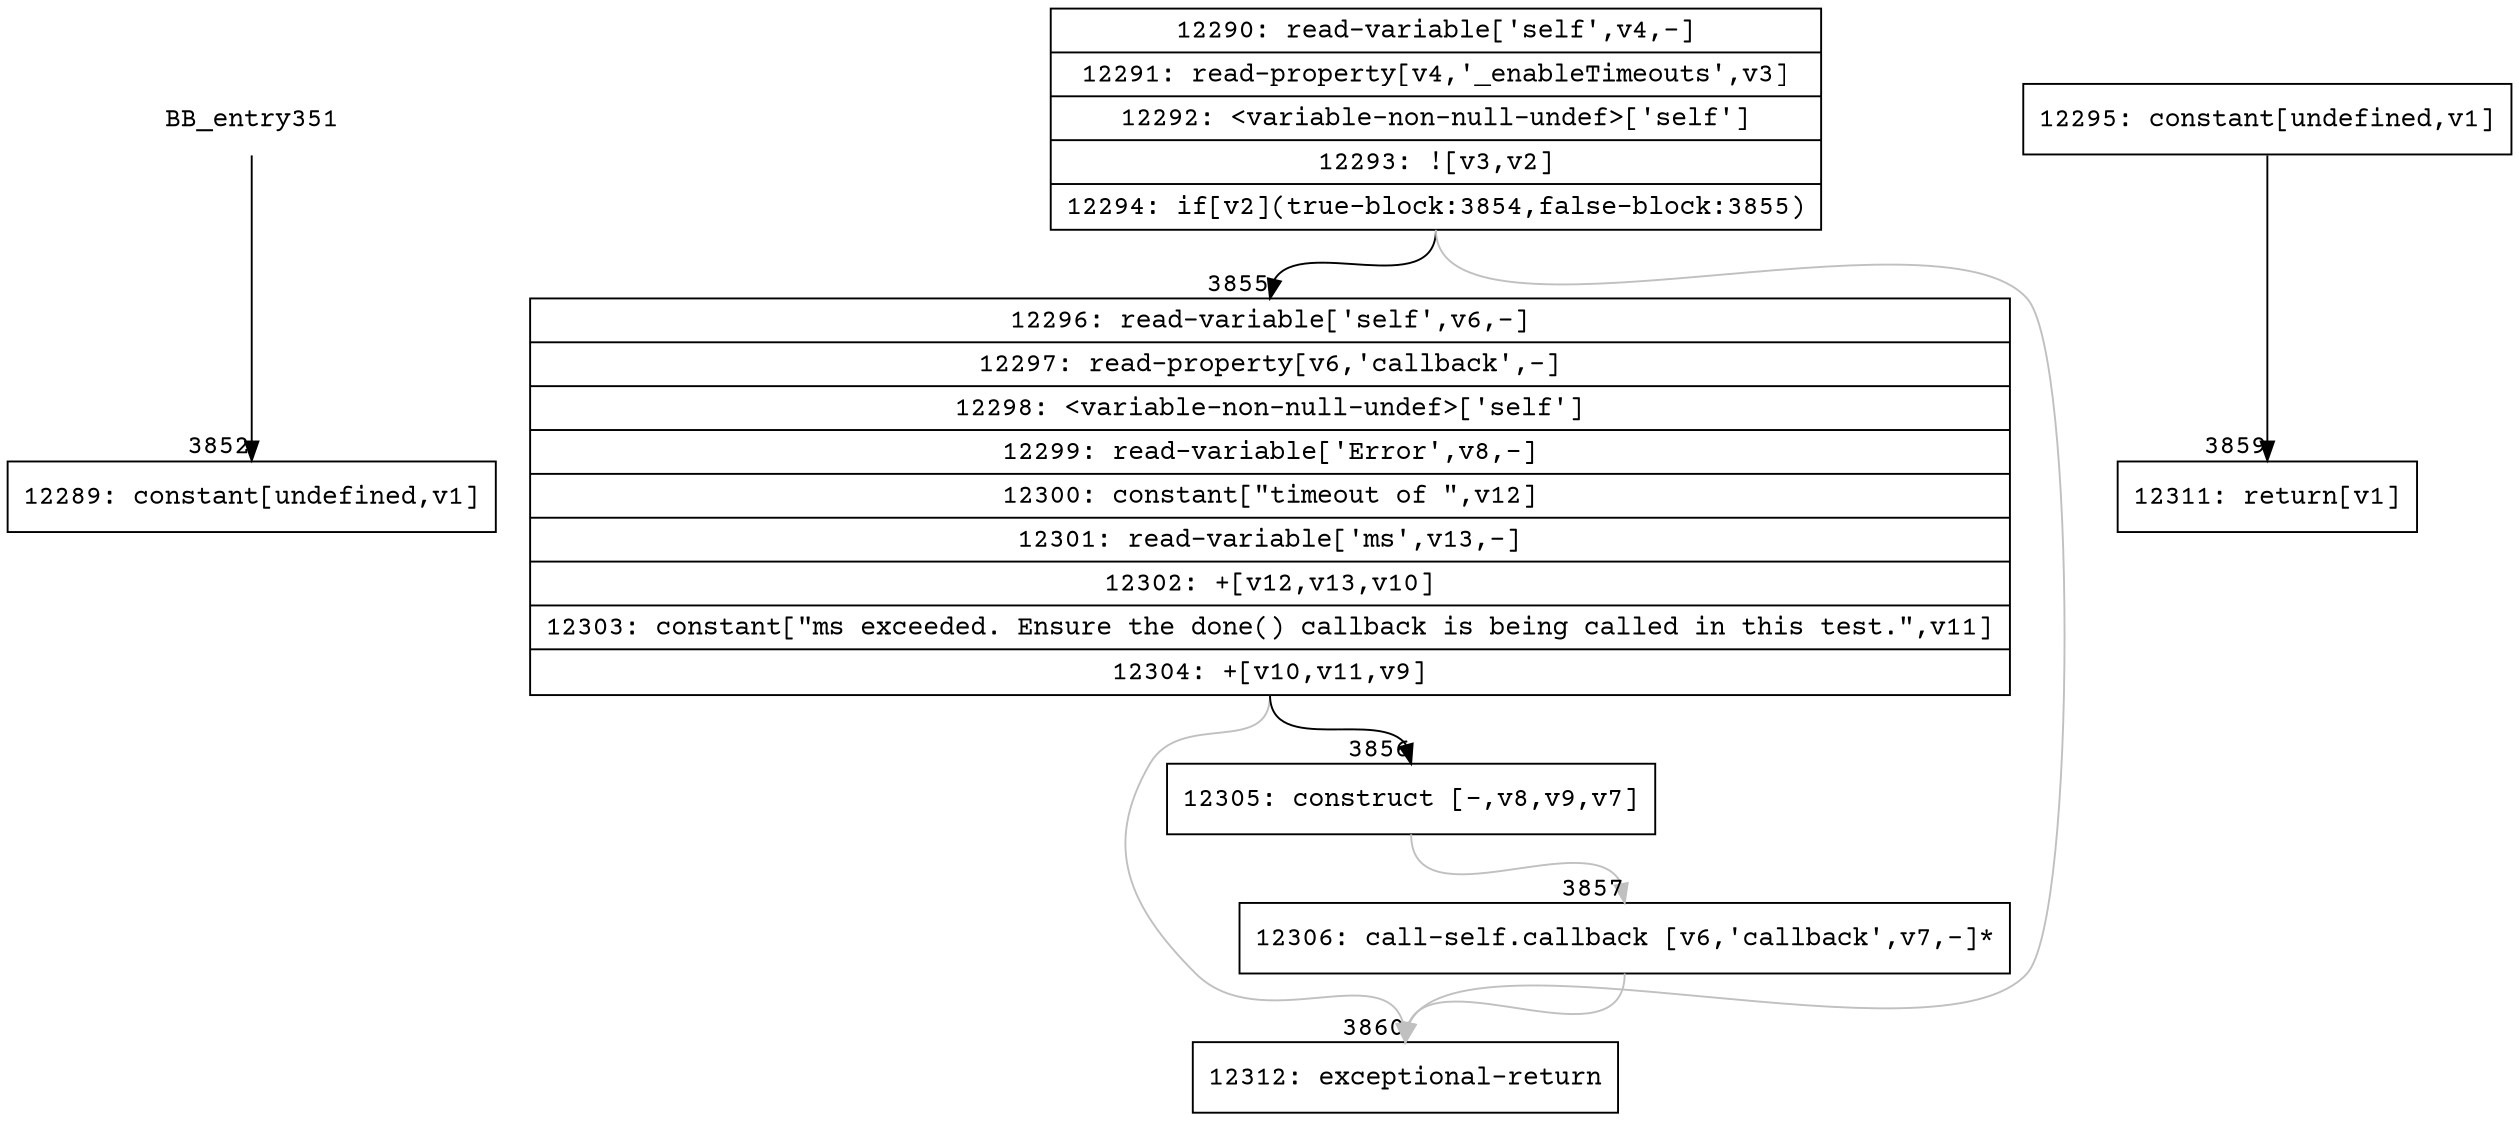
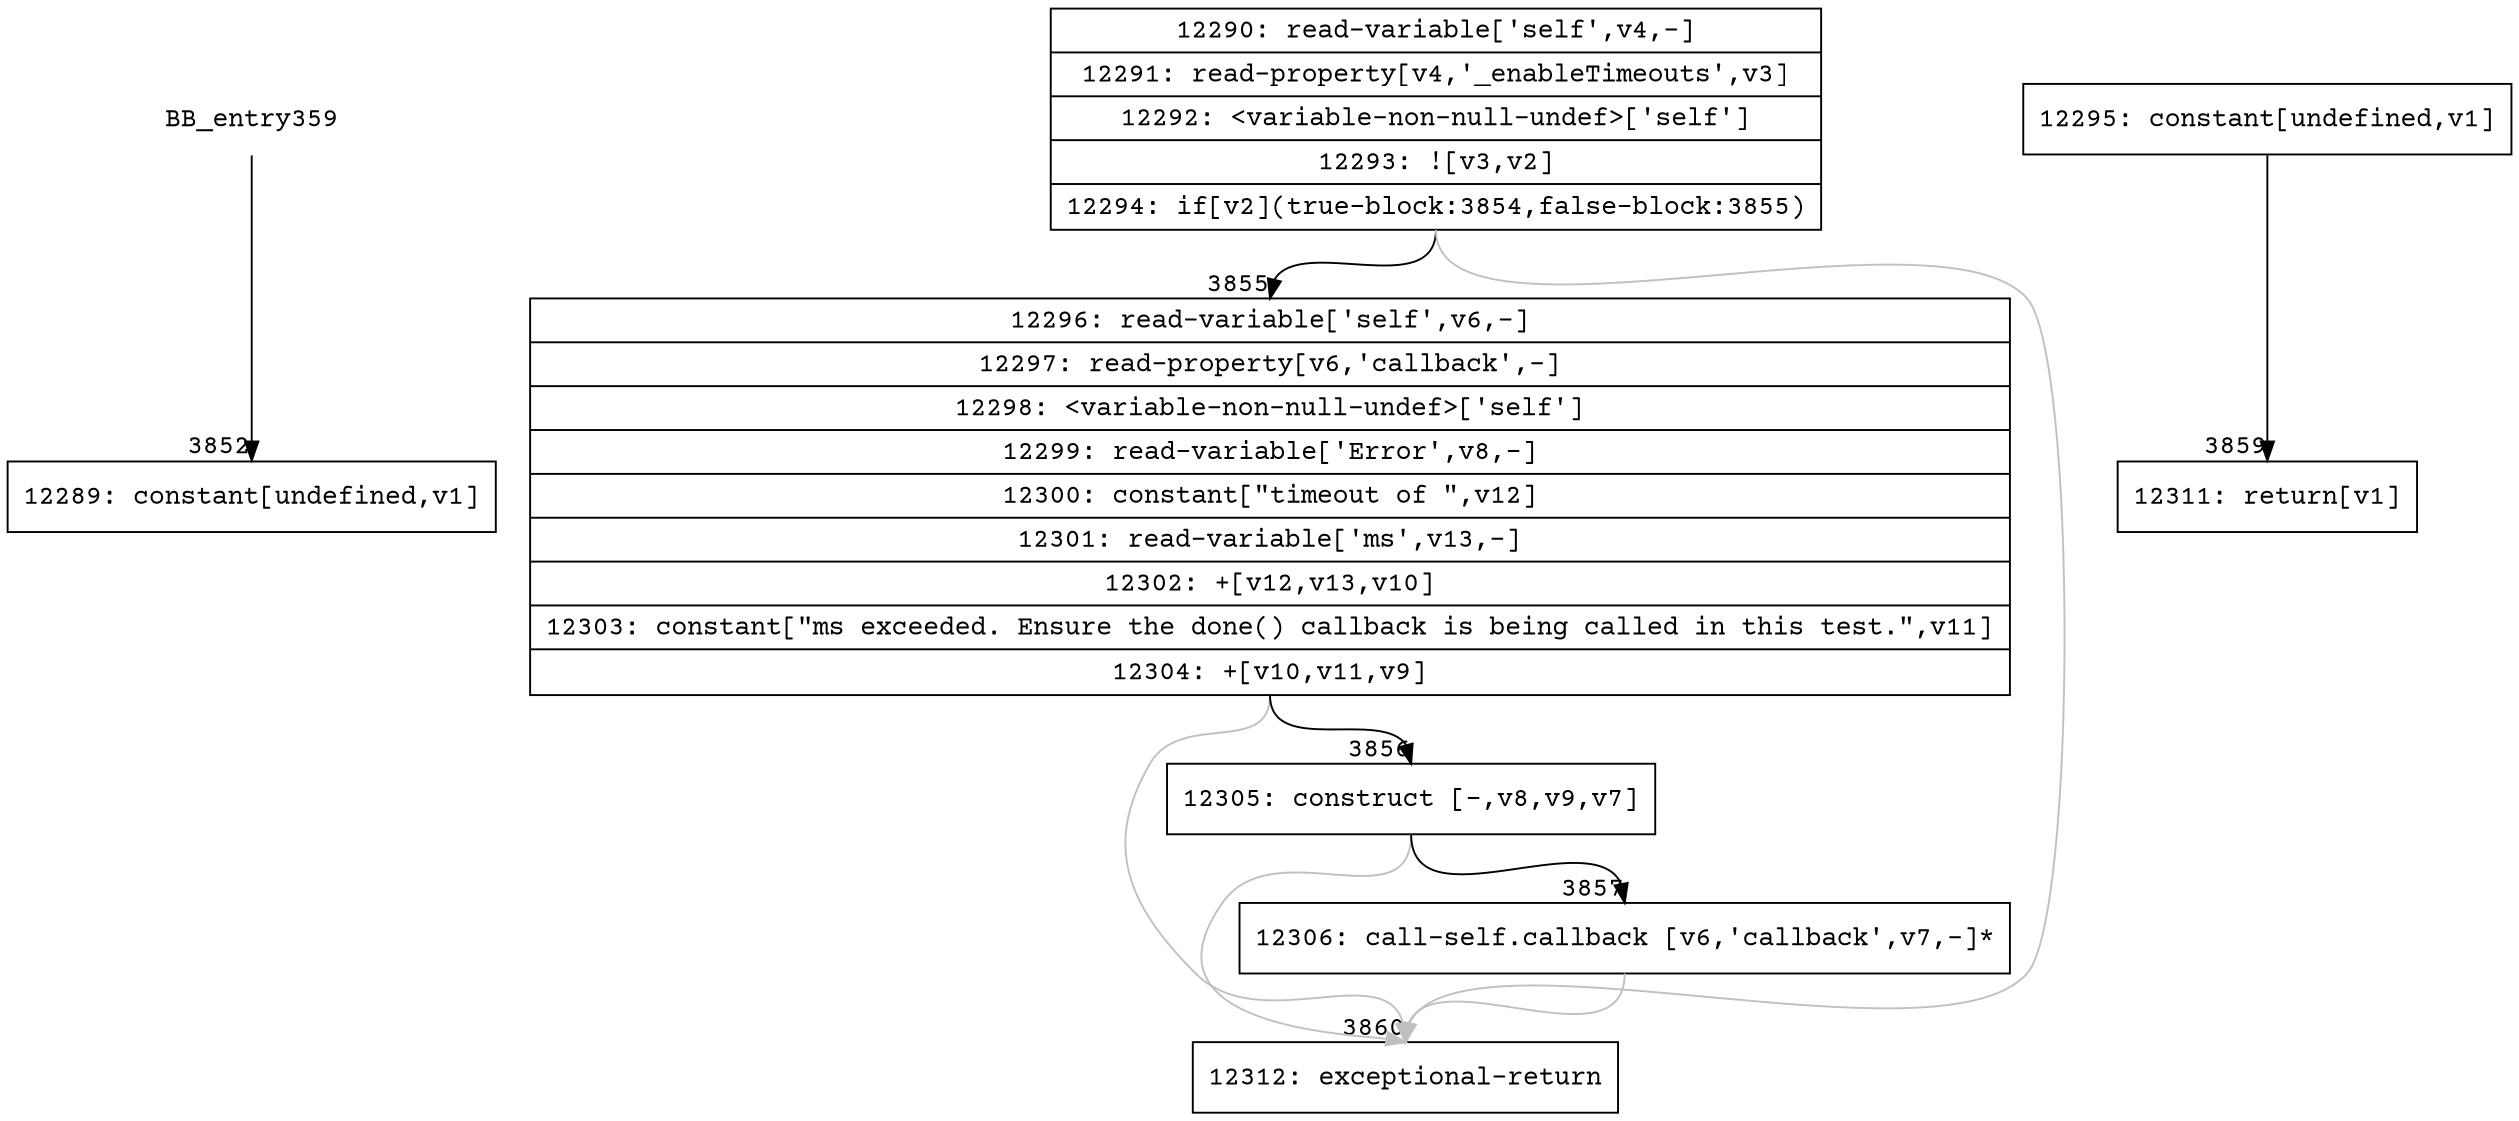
node "BB_entry351": label "BB_entry351" -> "BB_entry359"
edge "12305: construct [-,v8,v9,v7]" -> "12306: call-self.callback [v6,'callback',v7,-]*": color gray -> black
edge "12305: construct [-,v8,v9,v7]" -> "12312: exceptional-return": added
